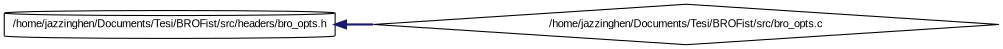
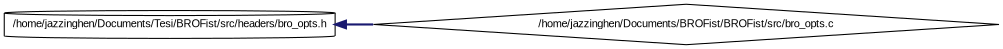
node "/home/jazzinghen/Documents/Tesi/BROFist/src/bro_opts.c": label "/home/jazzinghen/Documents/Tesi/BROFist/src/bro_opts.c" -> "/home/jazzinghen/Documents/BROFist/BROFist/src/bro_opts.c"
